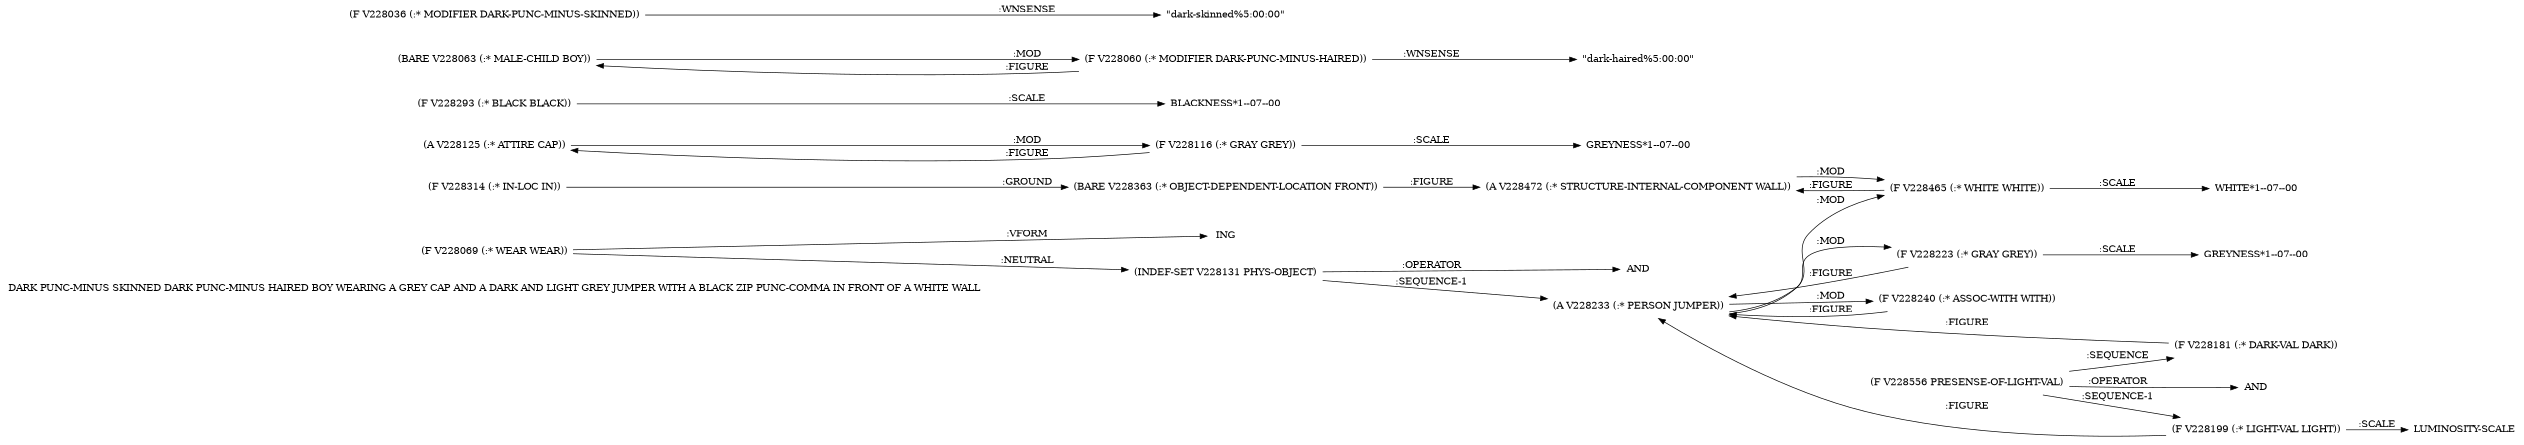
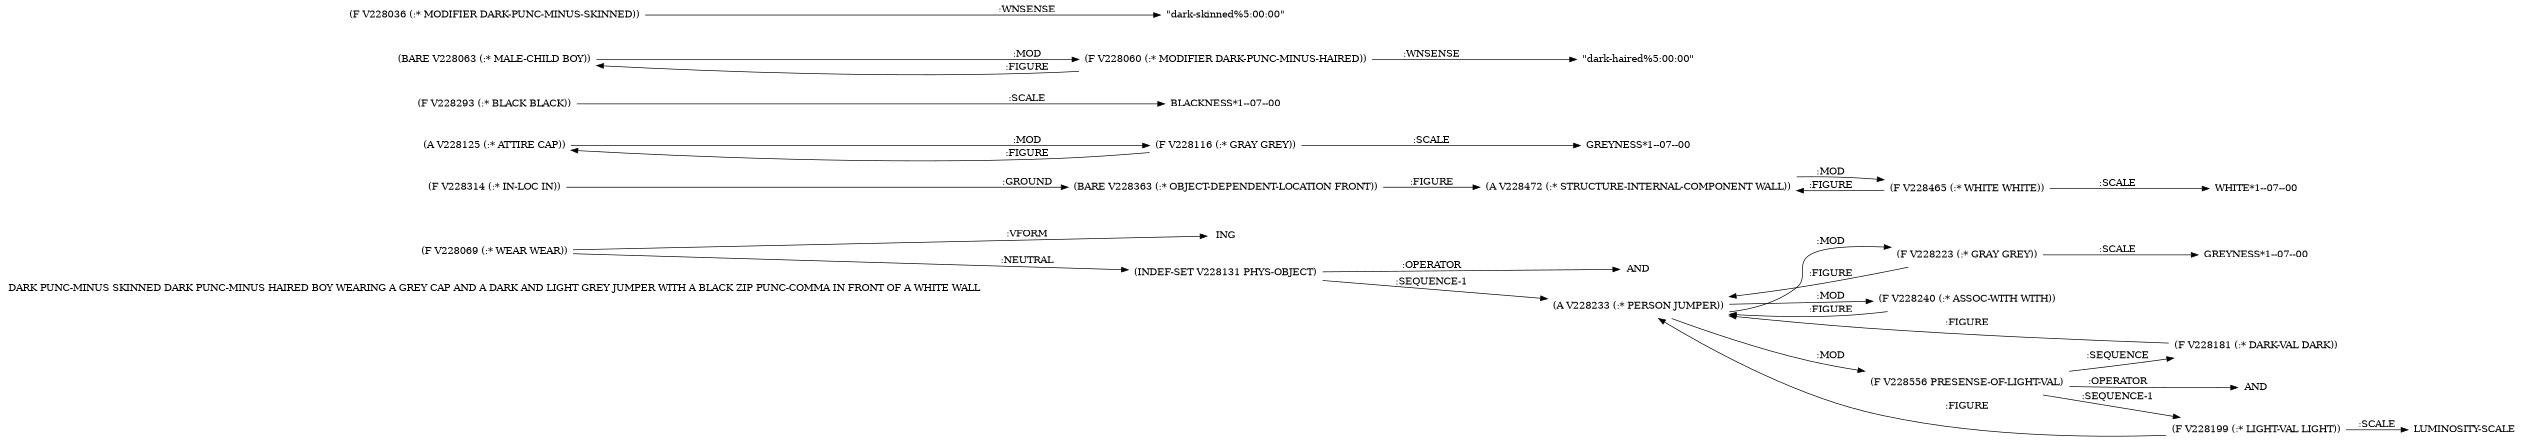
edge "(A V228233 (:* PERSON JUMPER))" -> "(F V228465 (:* WHITE WHITE))": now "(A V228233 (:* PERSON JUMPER))" -> "(F V228556 PRESENSE-OF-LIGHT-VAL)"
